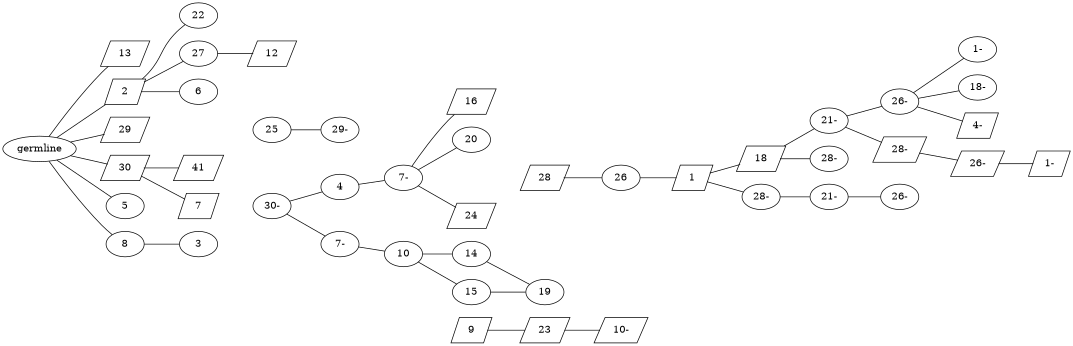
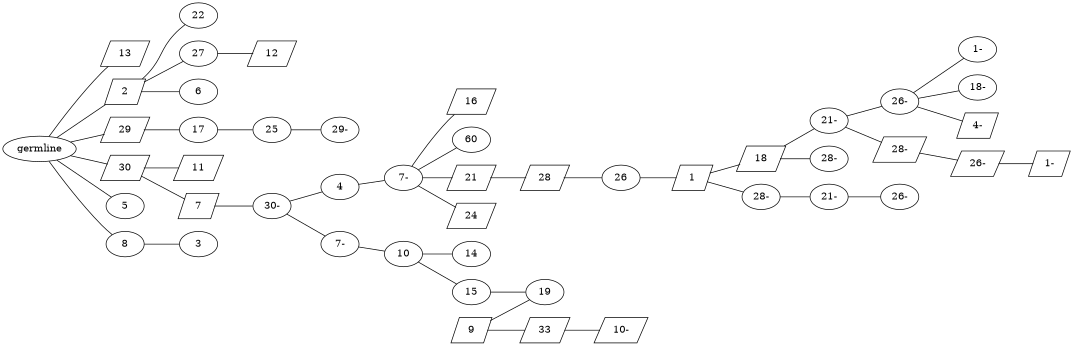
node "17": added
node "20": label "20" -> "60"
node "41": label "41" -> "11"
node "21": added
edge "7" -- "30-": added
edge "14" -- "19": now "9" -- "19"
node "23": label "23" -> "33"
